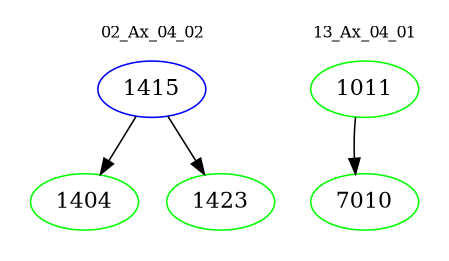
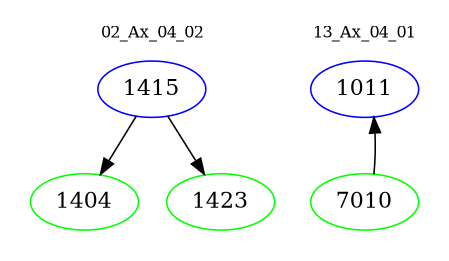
node "1011": color green -> blue
edge "1011" -> "7010": reversed
